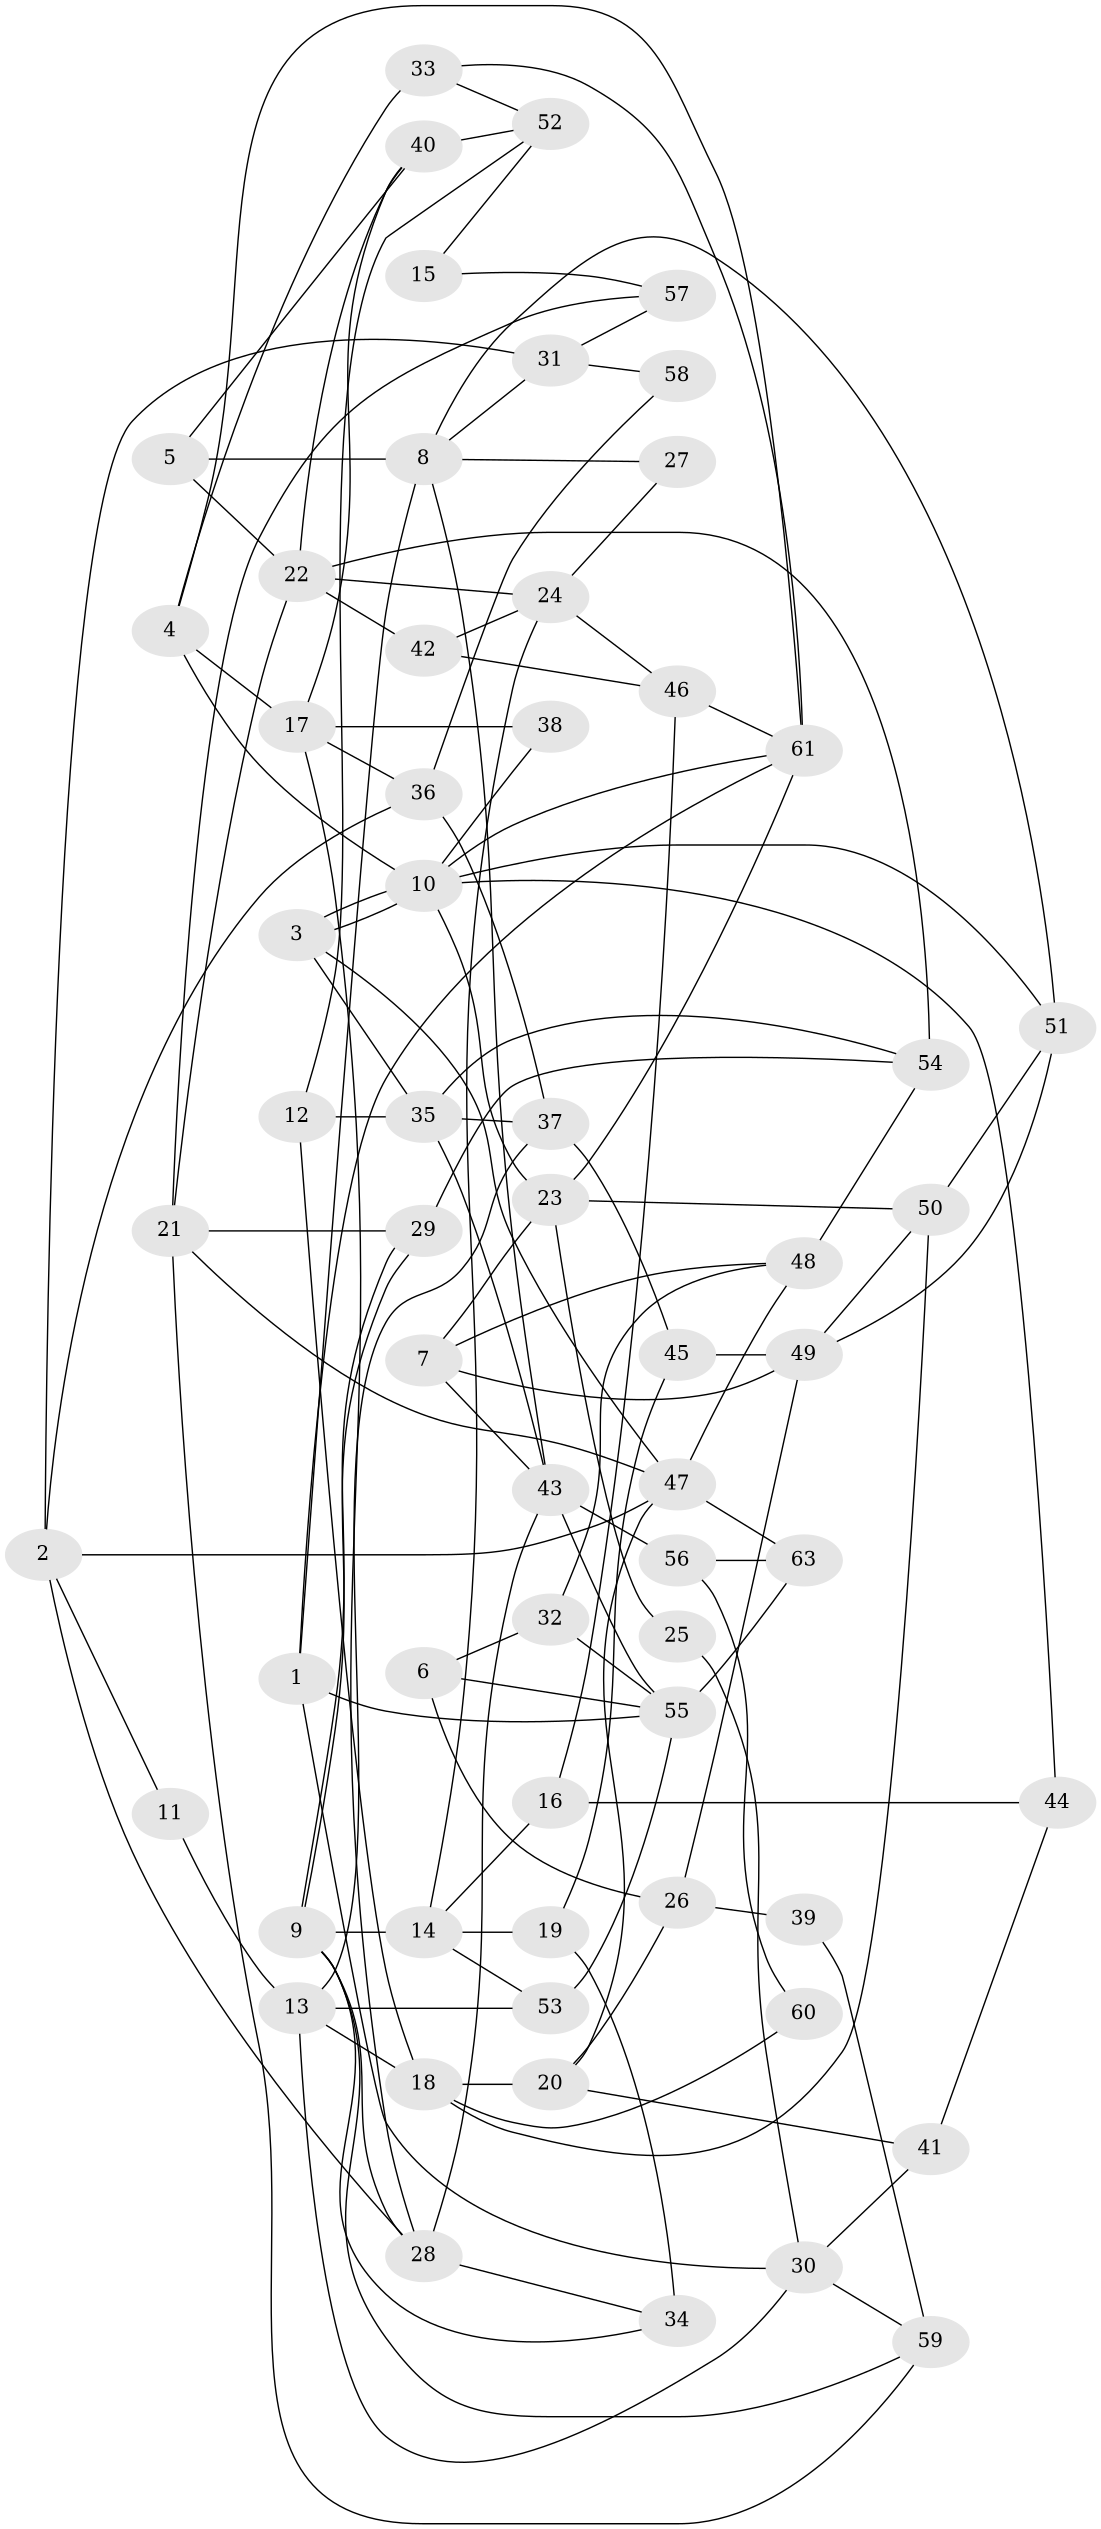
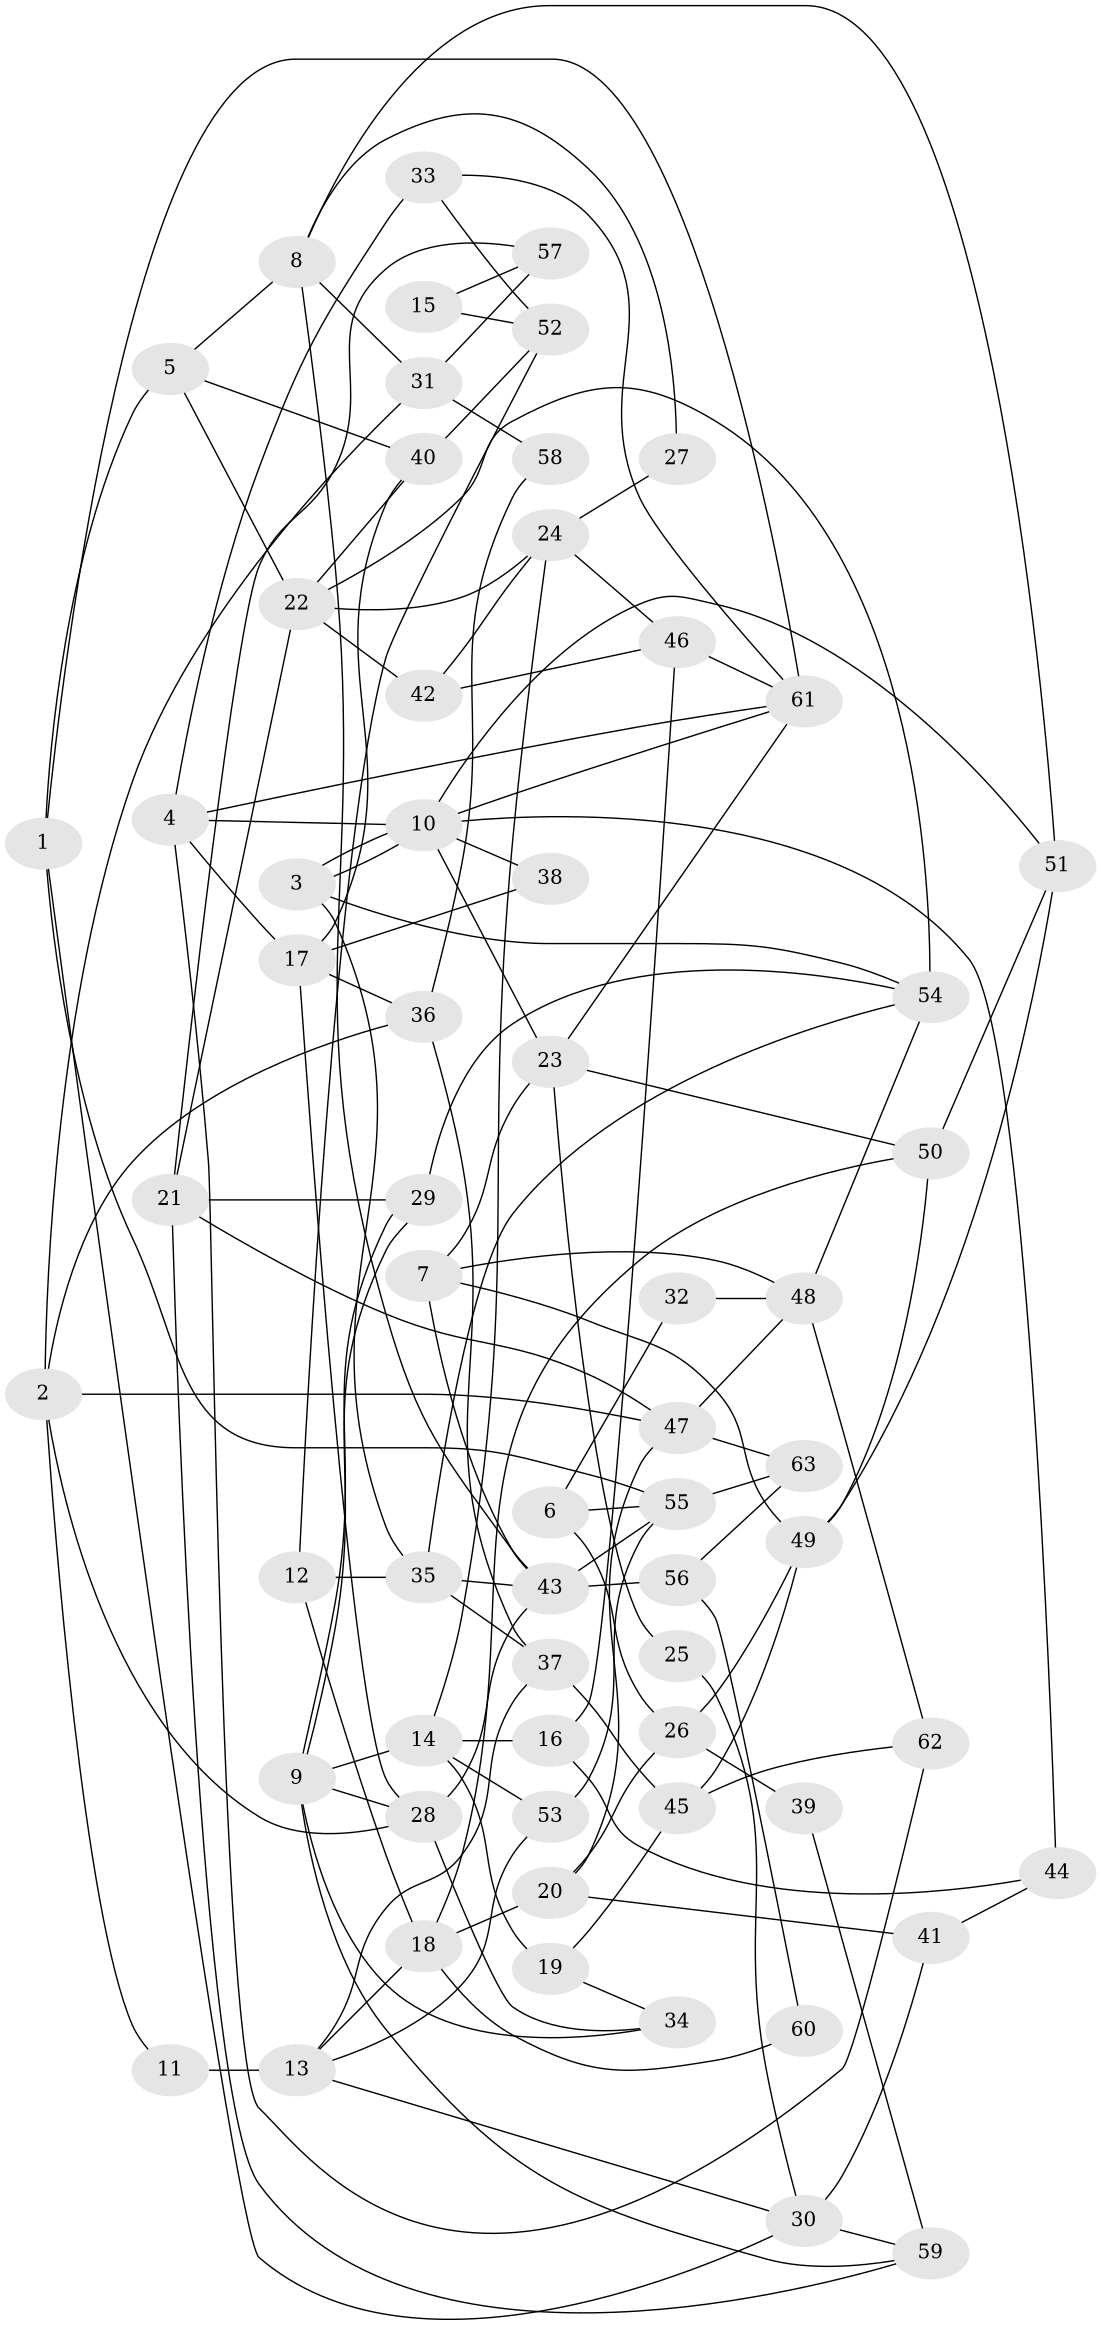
edge "8" -- "1": now "5" -- "1"
edge "3" -- "47": now "3" -- "54"
edge "32" -- "55": removed
node "62": added
